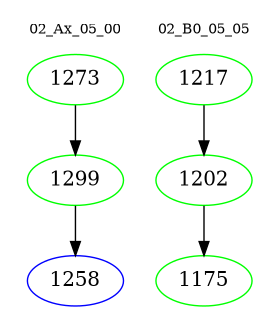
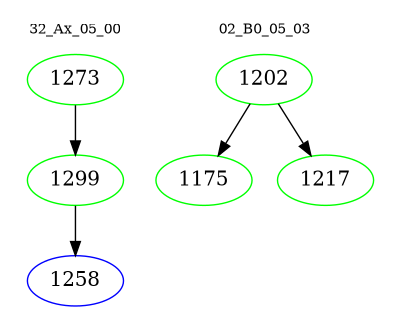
cluster "02_Ax_05_00": label "02_Ax_05_00" -> "32_Ax_05_00"
cluster "02_B0_05_05": label "02_B0_05_05" -> "02_B0_05_03"
edge "1217" -> "1202": reversed
